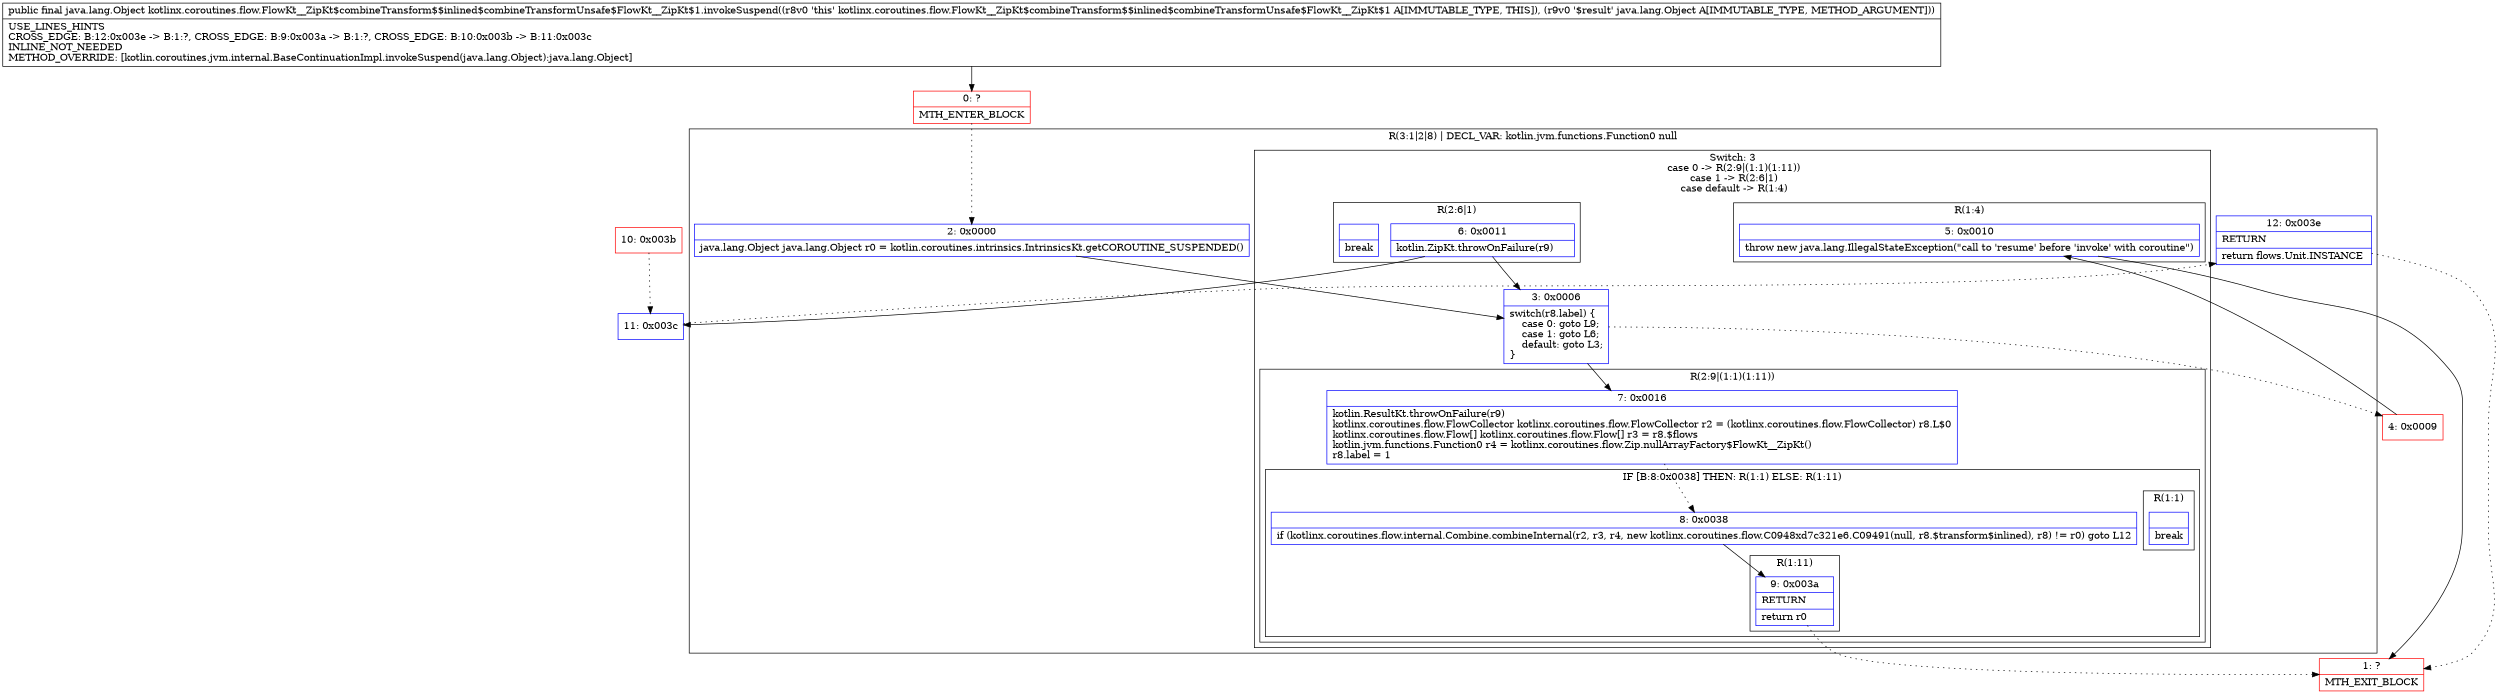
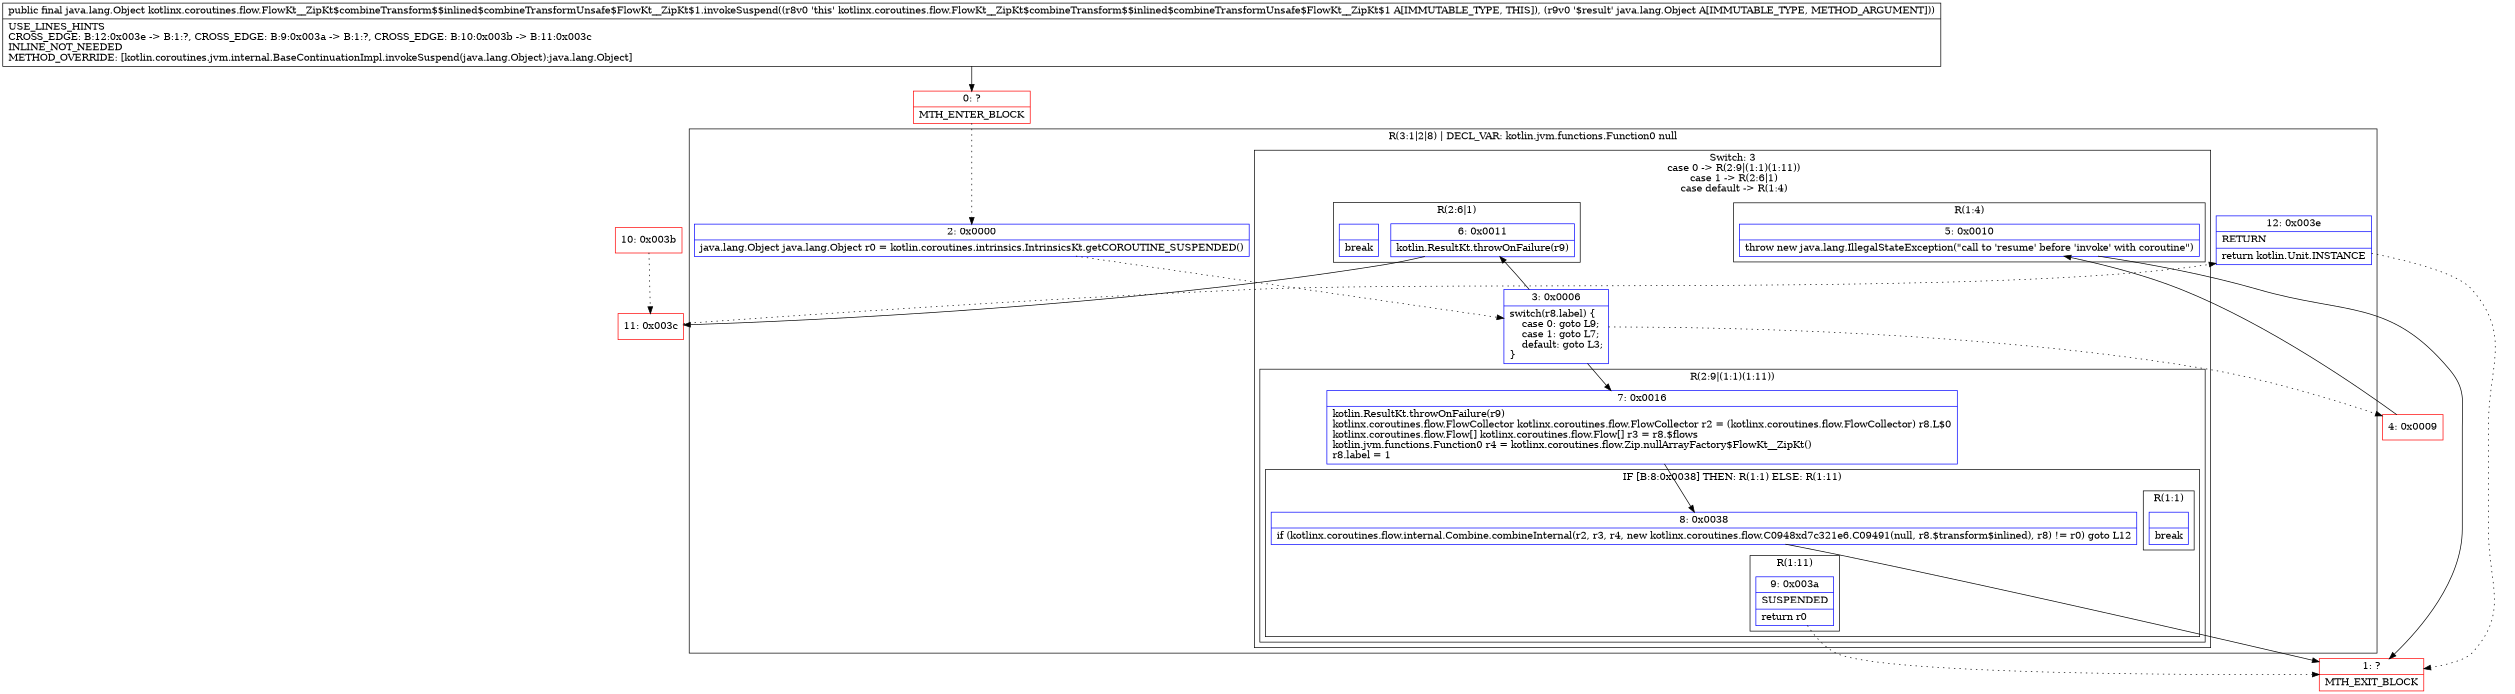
node "6: 0x0011": text "kotlin.ZipKt.throwOnFailure(r9)" -> "kotlin.ResultKt.throwOnFailure(r9)"
node "12: 0x003e": text "return flows.Unit.INSTANCE" -> "return kotlin.Unit.INSTANCE"
edge "6: 0x0011" -> "3: 0x0006": reversed
edge "2: 0x0000" -> "3: 0x0006": style solid -> dotted
node "11: 0x003c": color blue -> red
node "3: 0x0006": text "case 1: goto L6;" -> "case 1: goto L7;"
edge "7: 0x0016" -> "8: 0x0038": style dotted -> solid
edge "8: 0x0038" -> "9: 0x003a": now "8: 0x0038" -> "1: ?"
node "9: 0x003a": text "RETURN" -> "SUSPENDED"
